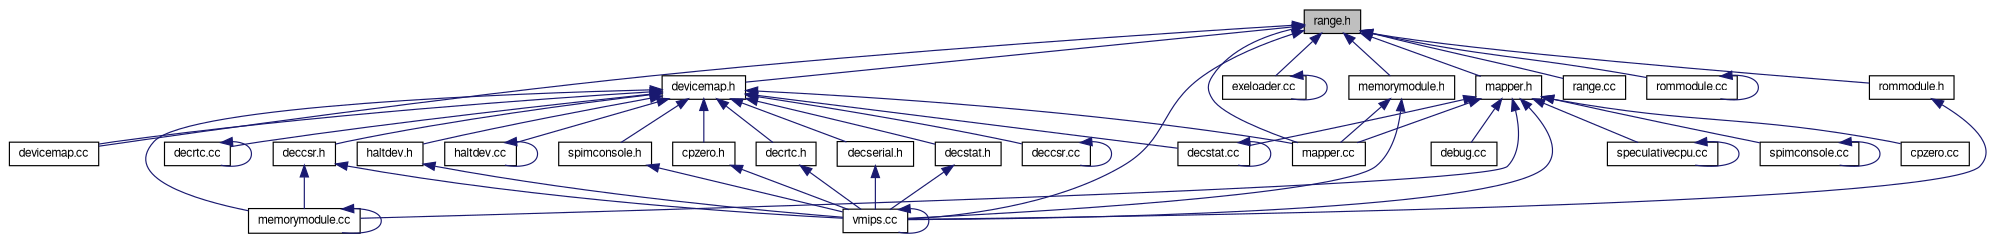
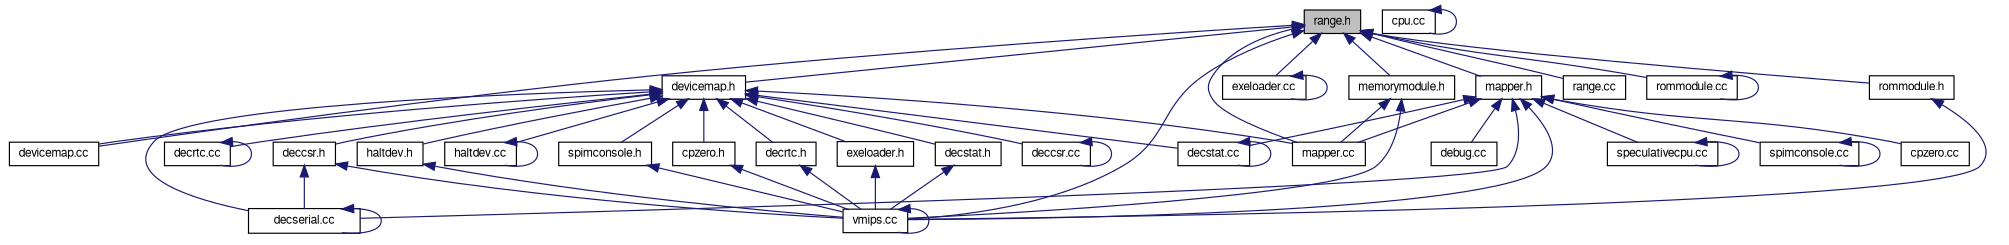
node "cpu.cc": added
node "decserial.h": label "decserial.h" -> "exeloader.h"
node "memorymodule.cc": label "memorymodule.cc" -> "decserial.cc"
